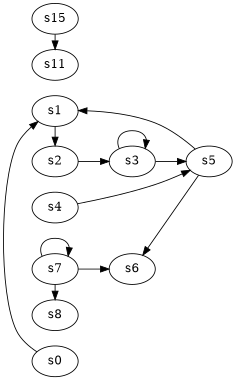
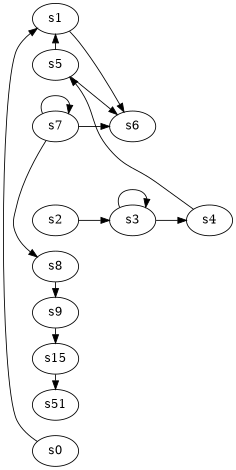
node "s11": label "s11" -> "s51"
edge "s1" -> "s2": now "s1" -> "s6"
edge "s3" -> "s5": now "s3" -> "s4"
node "s9": added
